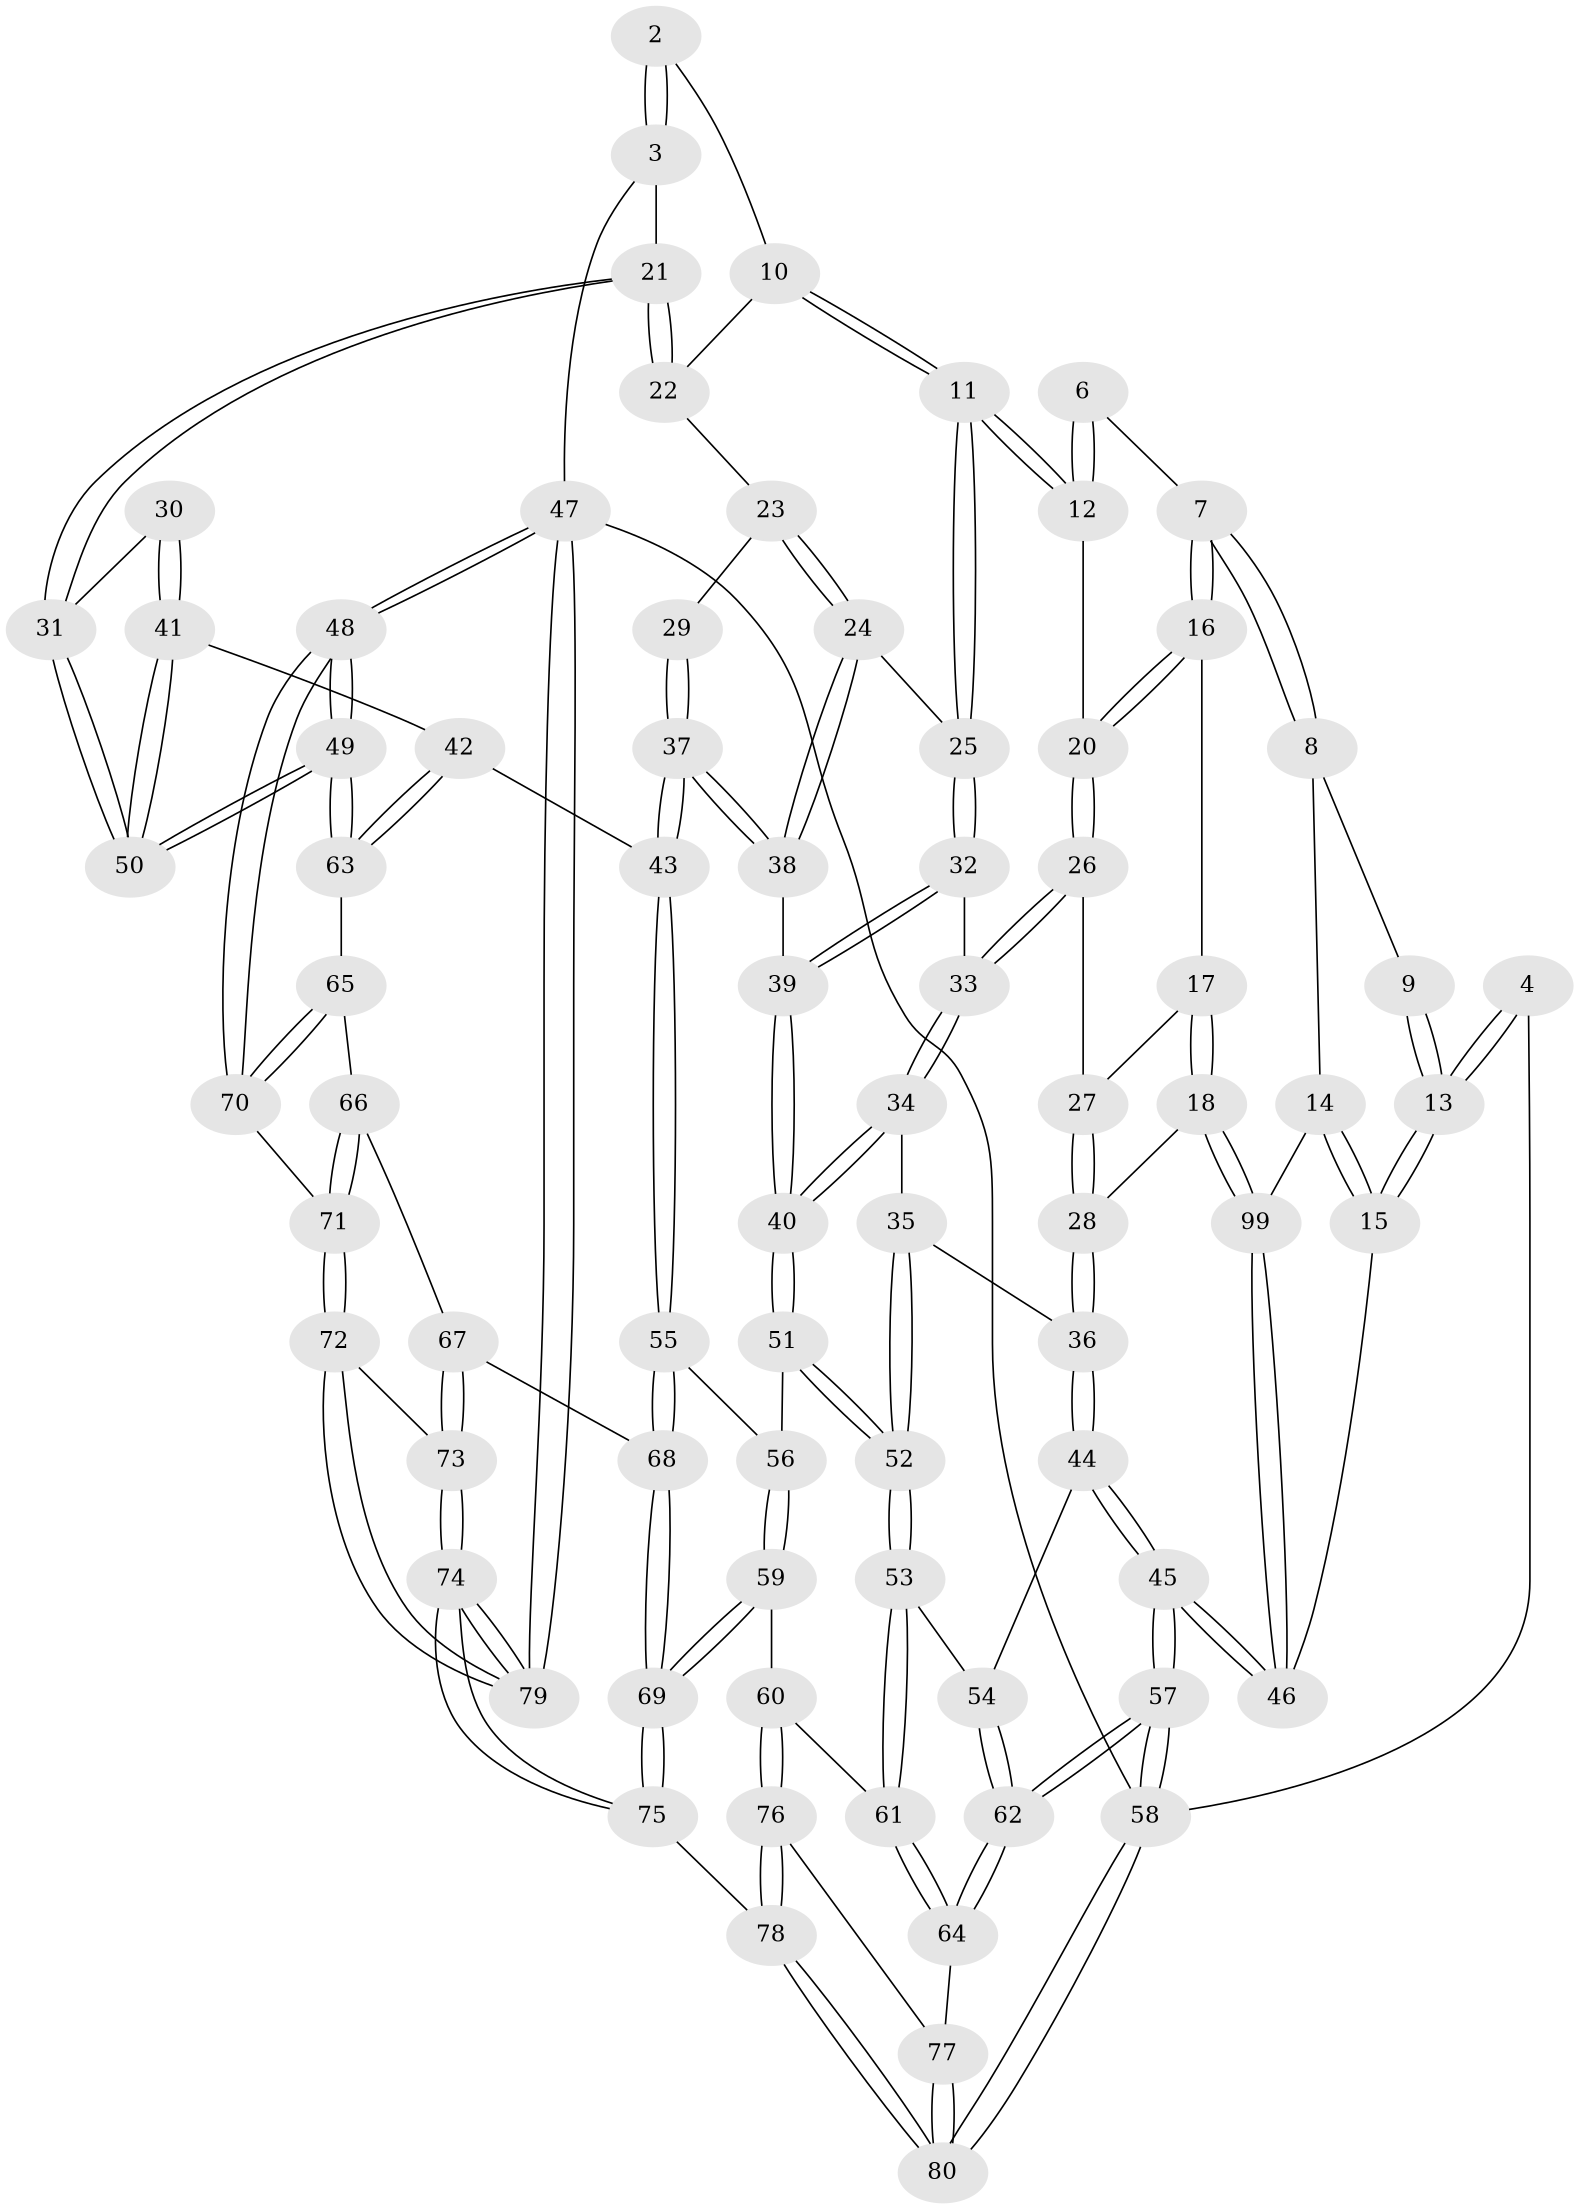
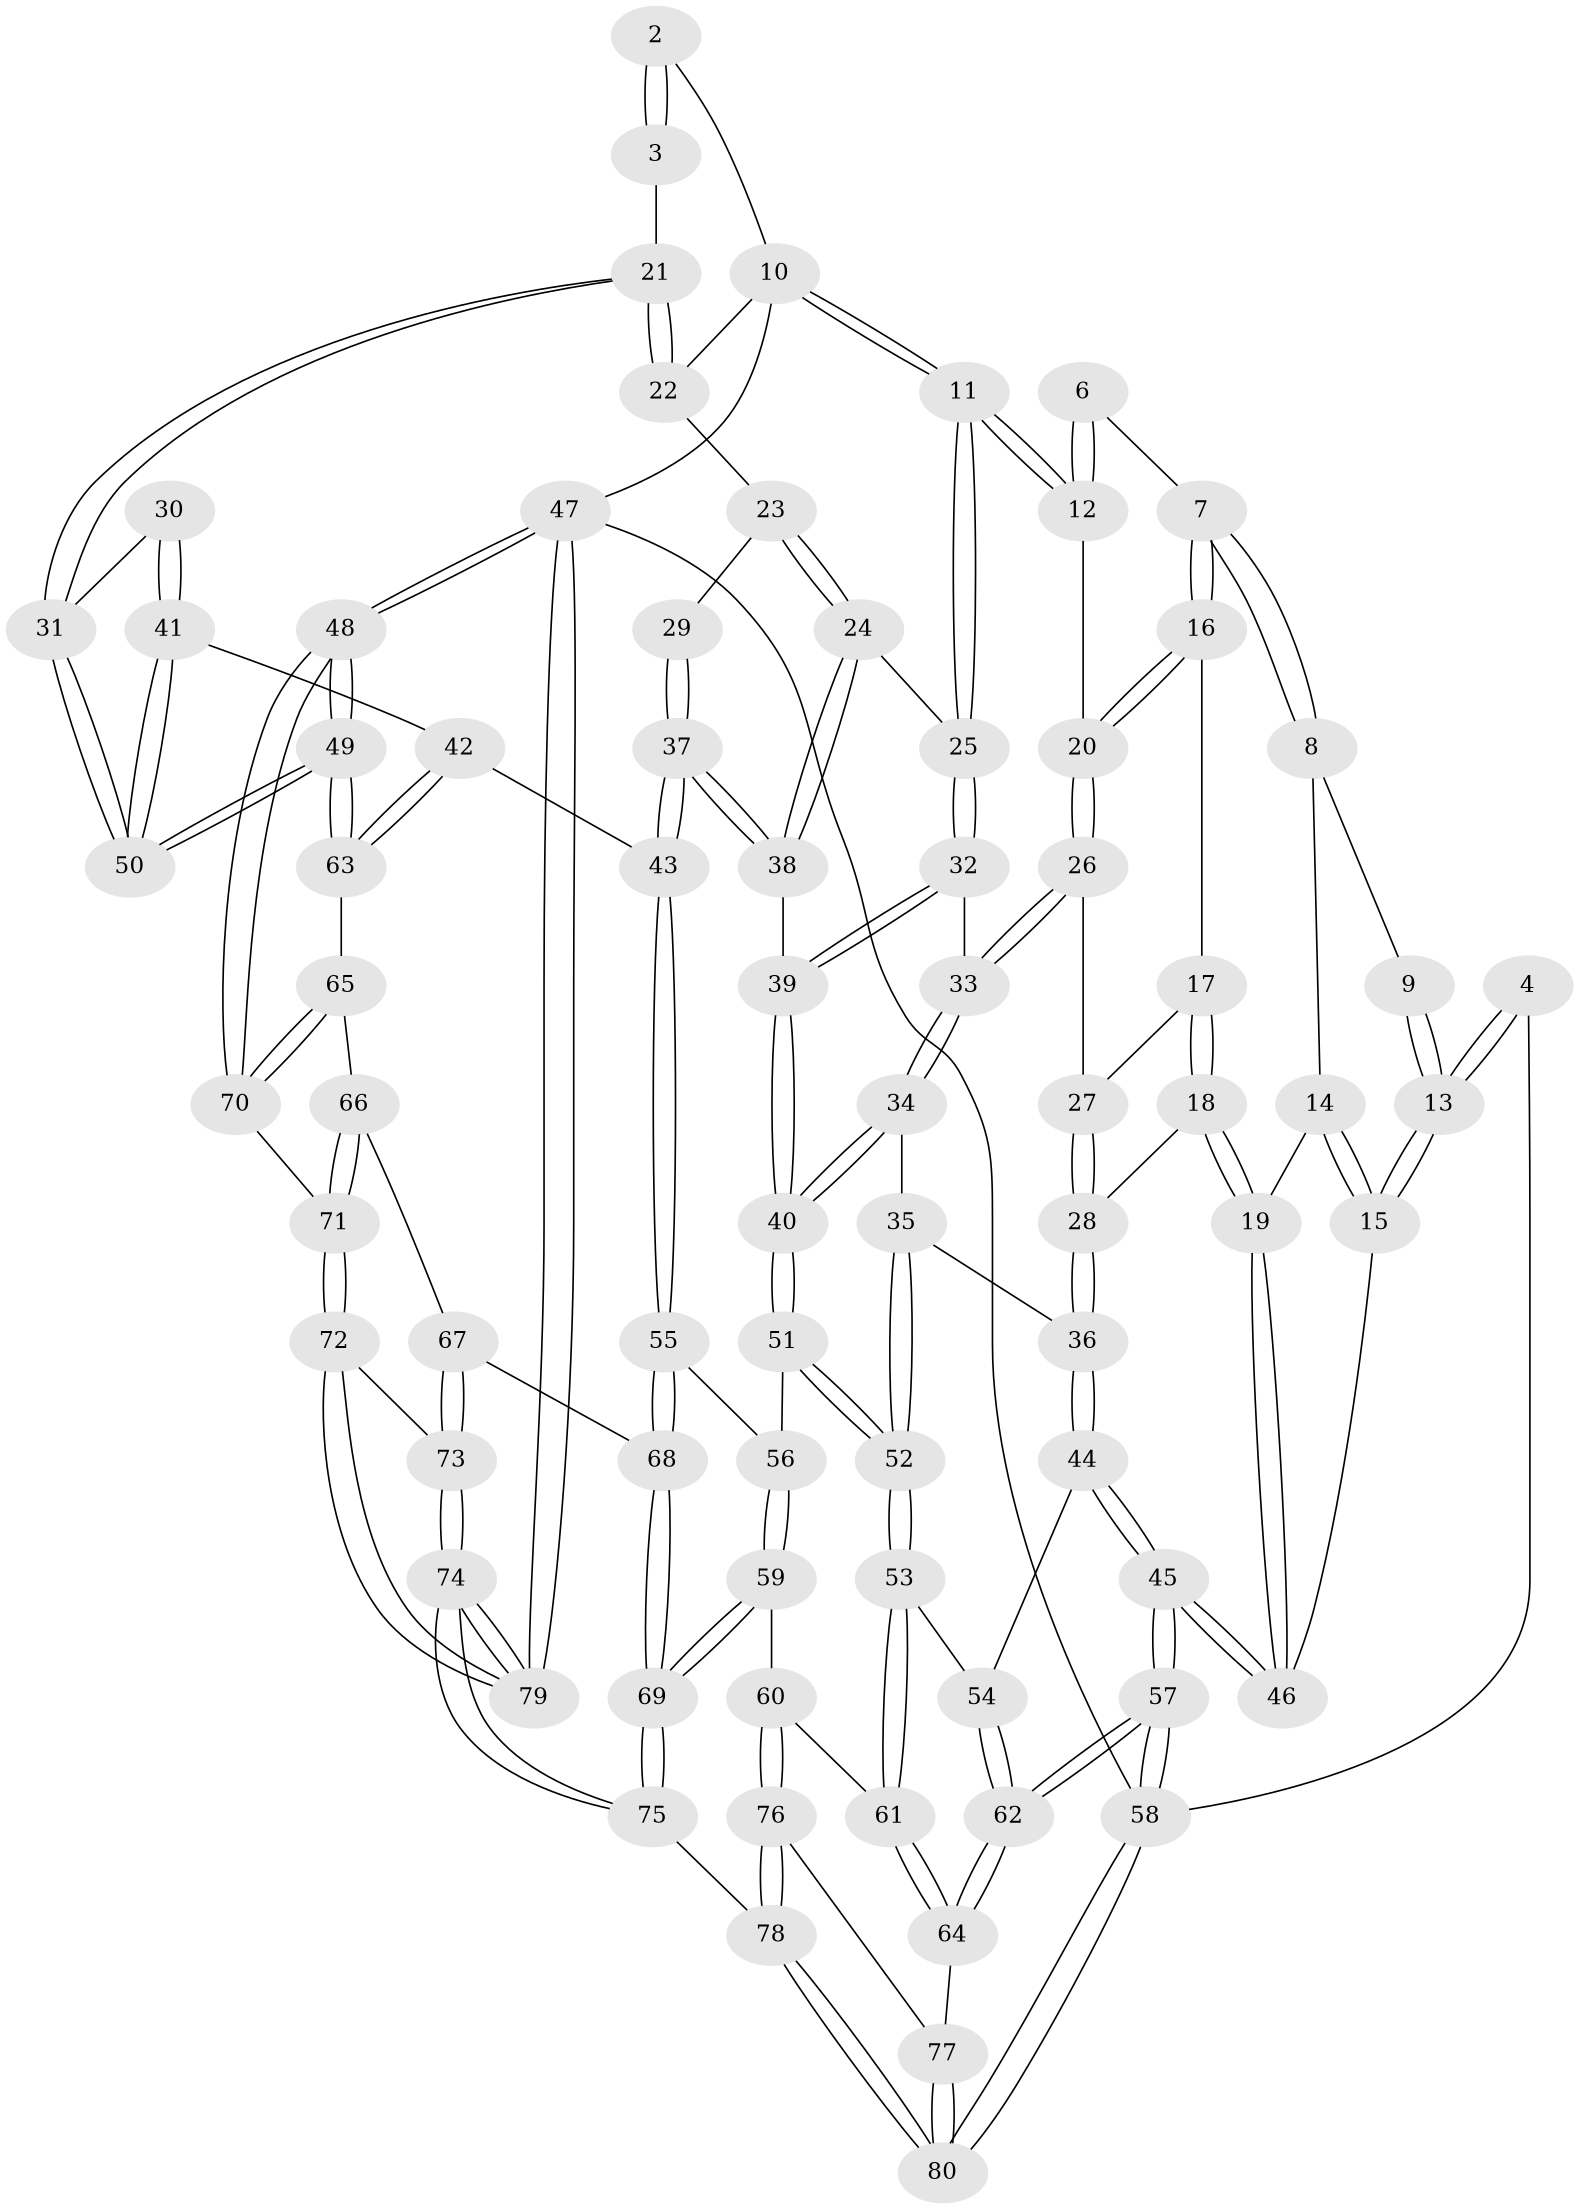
edge "3" -- "47": now "10" -- "47"
node "99": label "99" -> "19"
